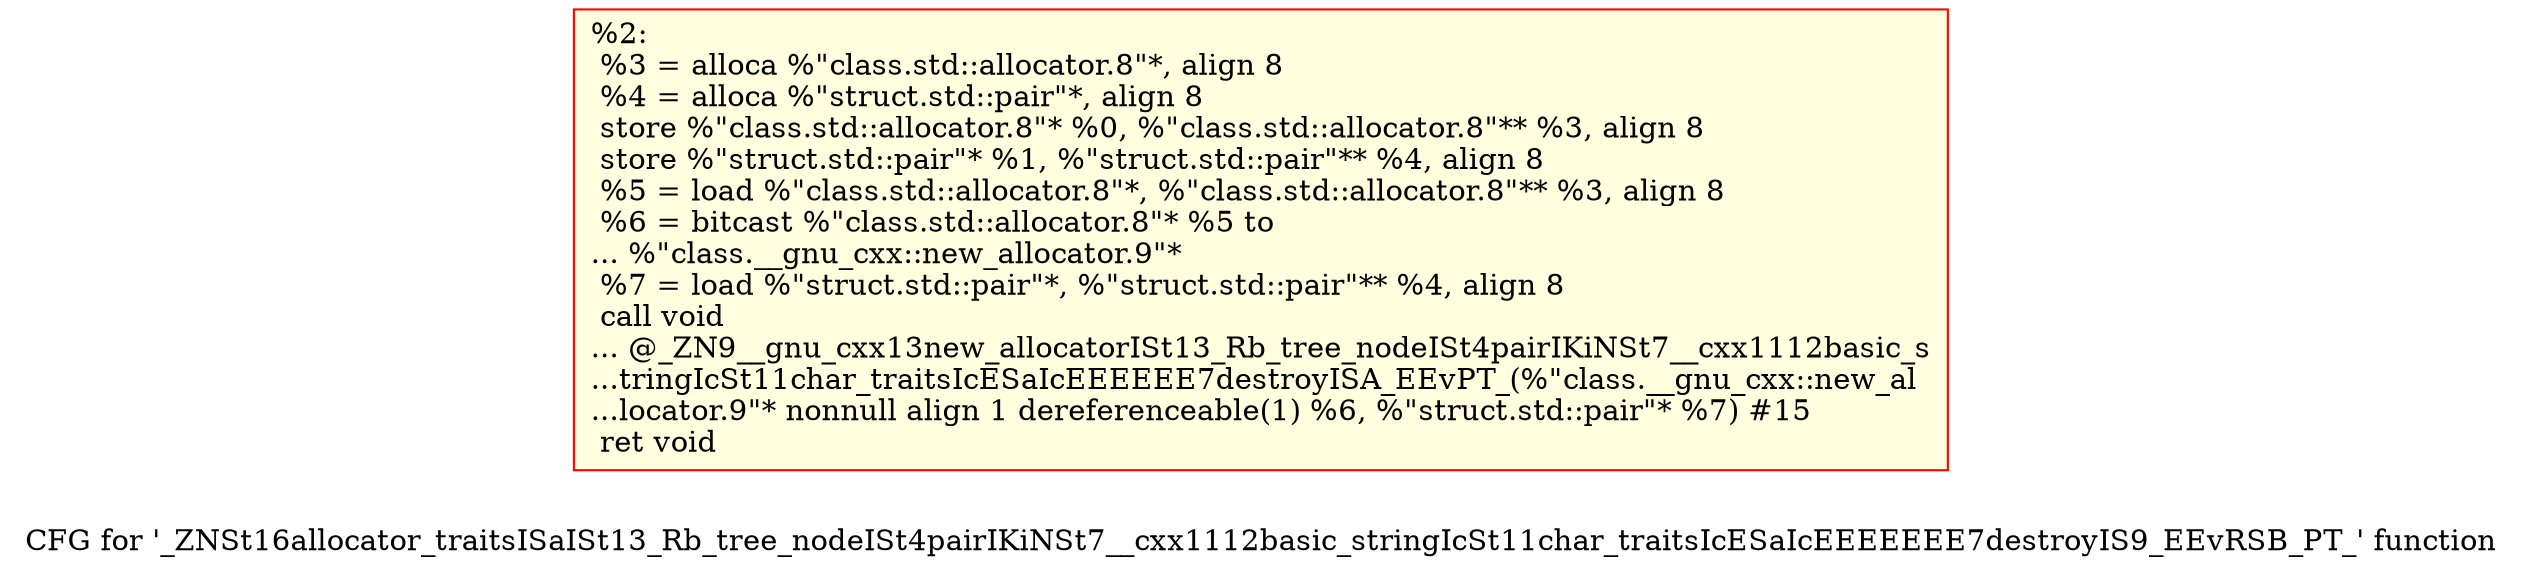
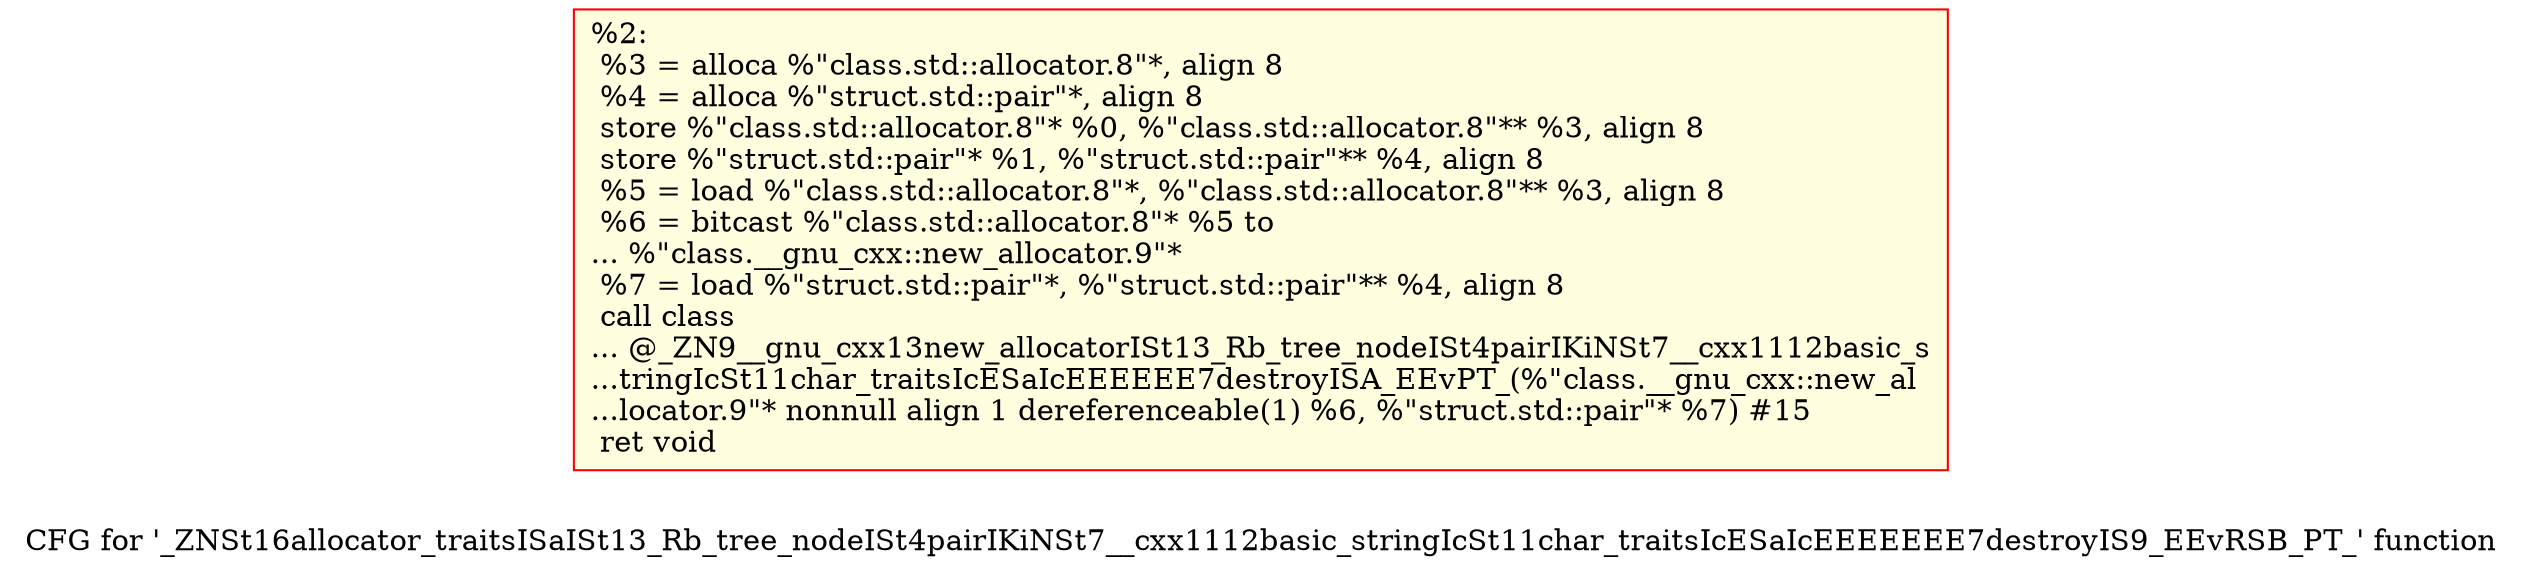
node "%2:": text "call void" -> "call class"
